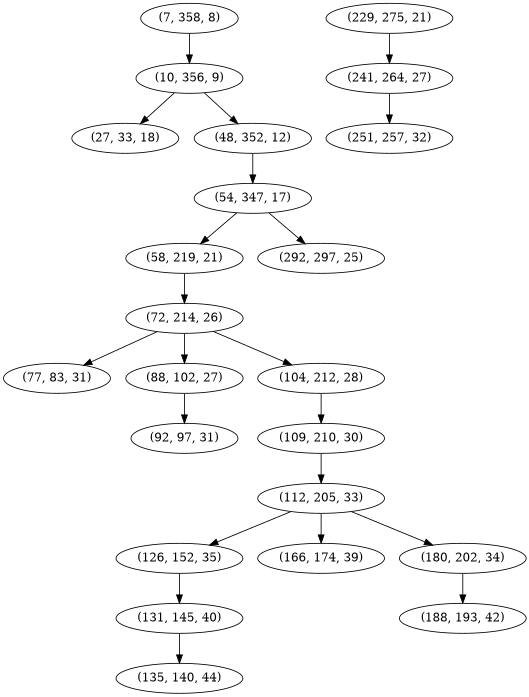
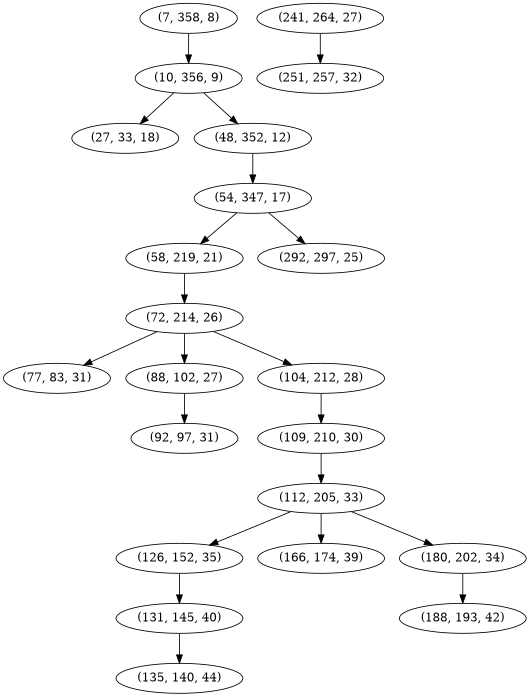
node "(229, 275, 21)": removed
